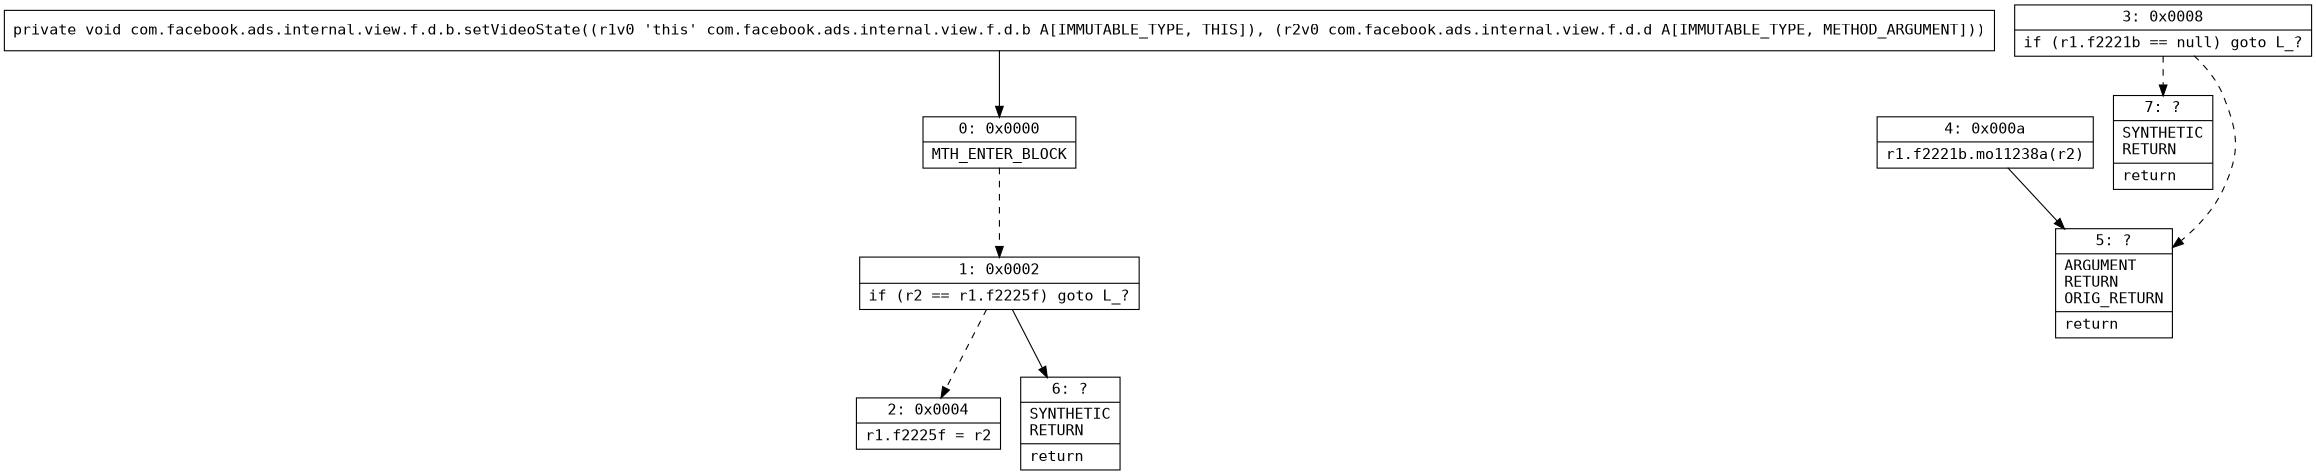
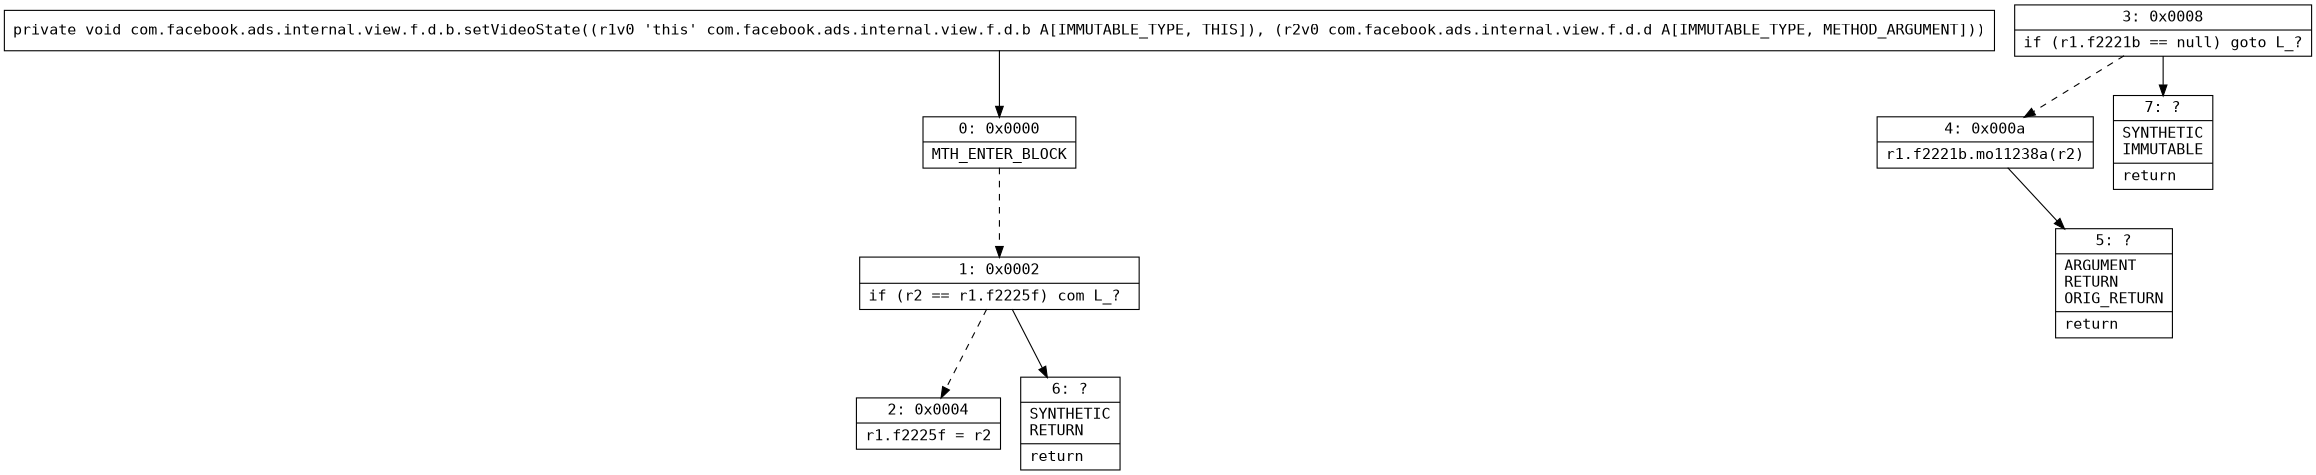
edge "3: 0x0008" -> "7: ?": style dashed -> solid
node "7: ?": text "RETURN" -> "IMMUTABLE"
edge "3: 0x0008" -> "5: ?": now "3: 0x0008" -> "4: 0x000a"
node "1: 0x0002": text "if (r2 == r1.f2225f) goto L_?" -> "if (r2 == r1.f2225f) com L_?"
